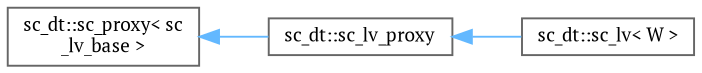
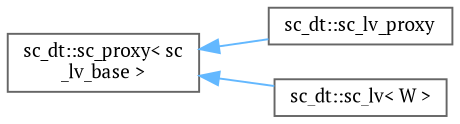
edge "sc_dt::sc_lv< W >" -> "sc_dt::sc_lv_proxy": now "sc_dt::sc_lv< W >" -> "sc_dt::sc_proxy< sc _lv_base >"
